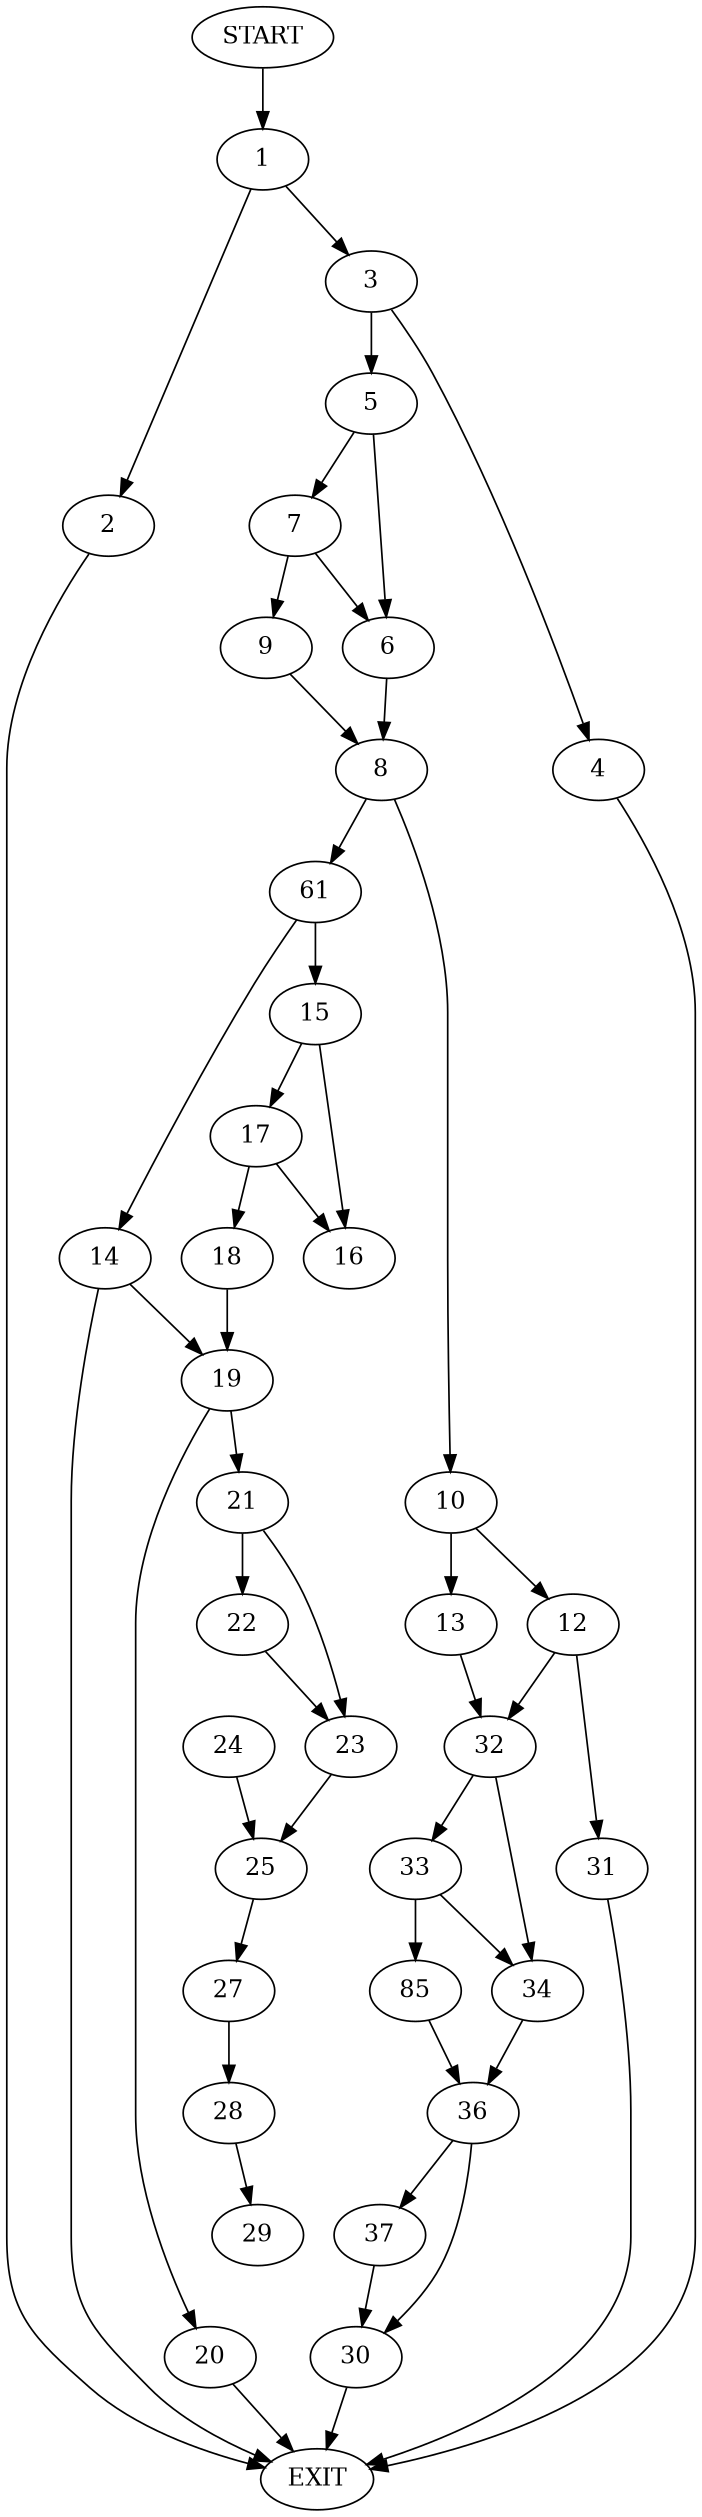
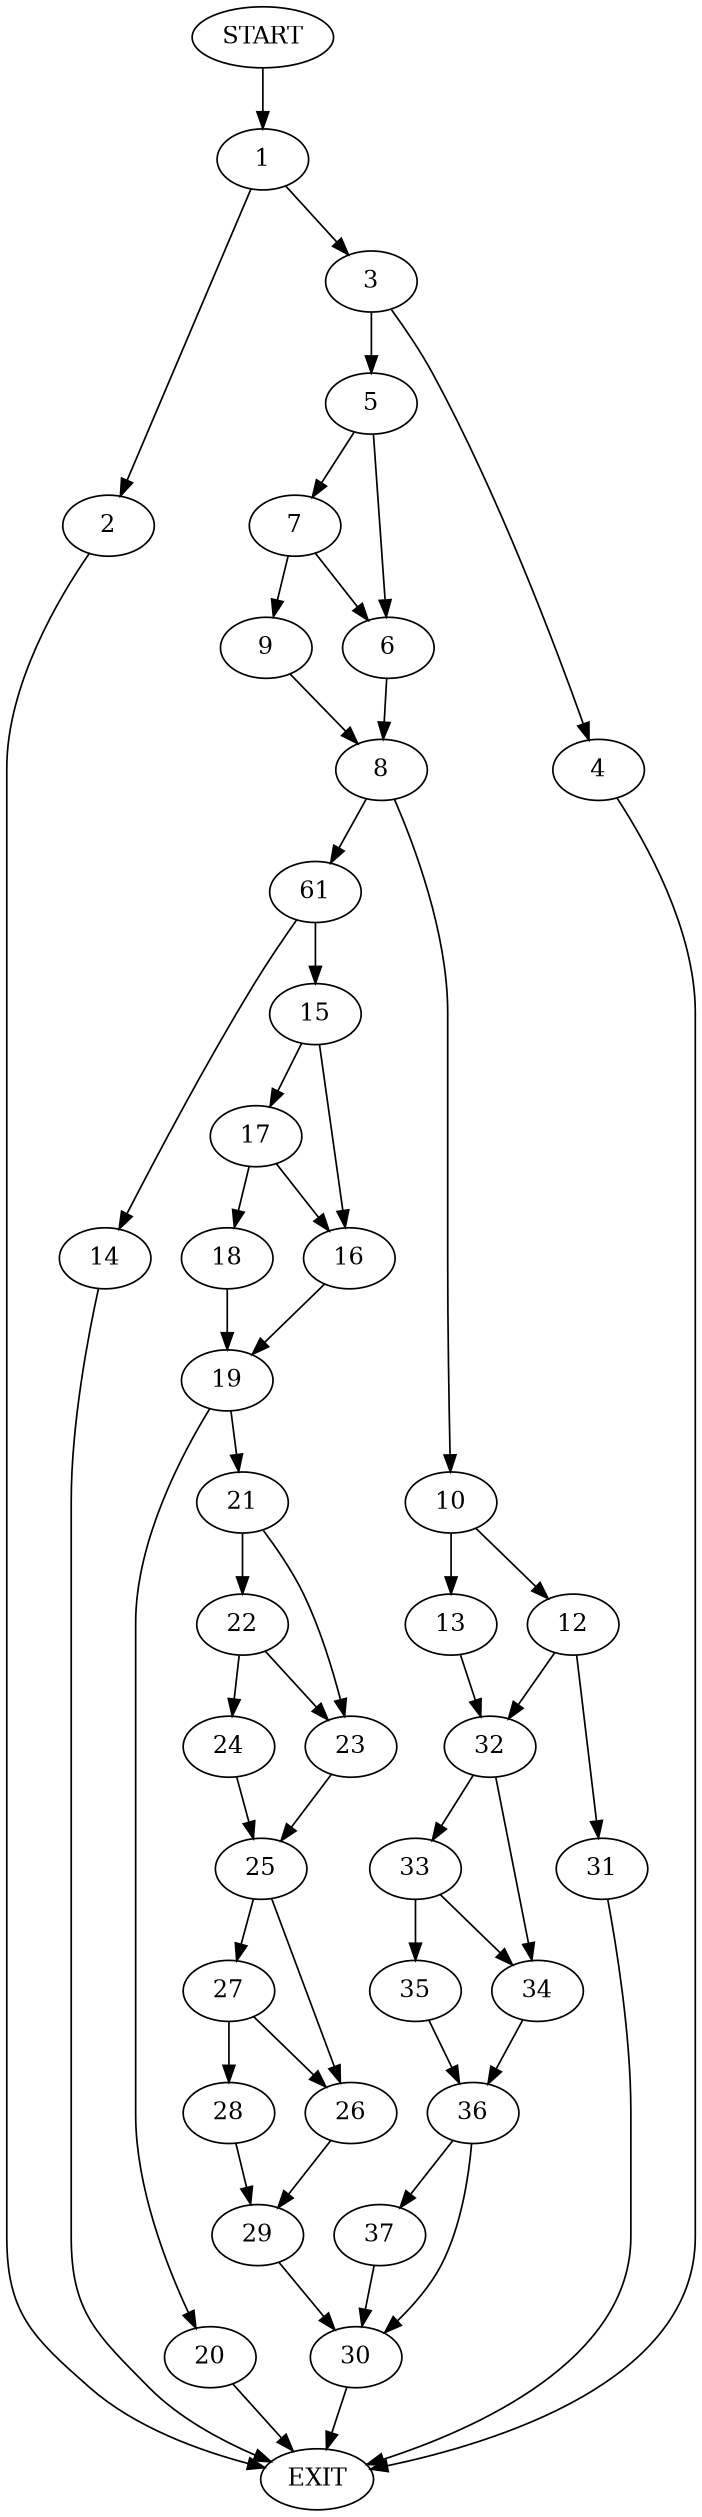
edge "14" -> "19": now "16" -> "19"
edge "22" -> "24": added
node "85": label "85" -> "35"
node "26": added
edge "29" -> "30": added
